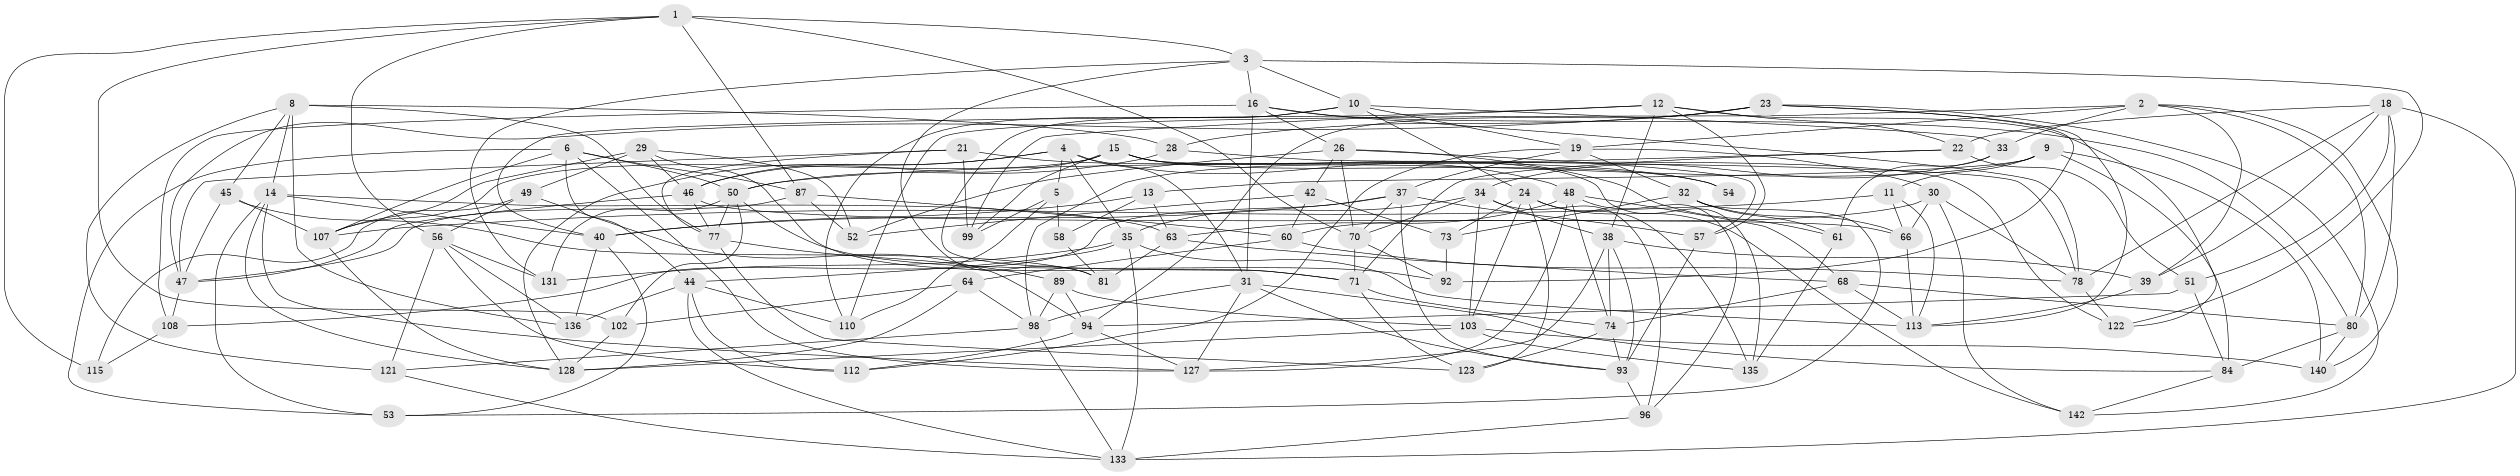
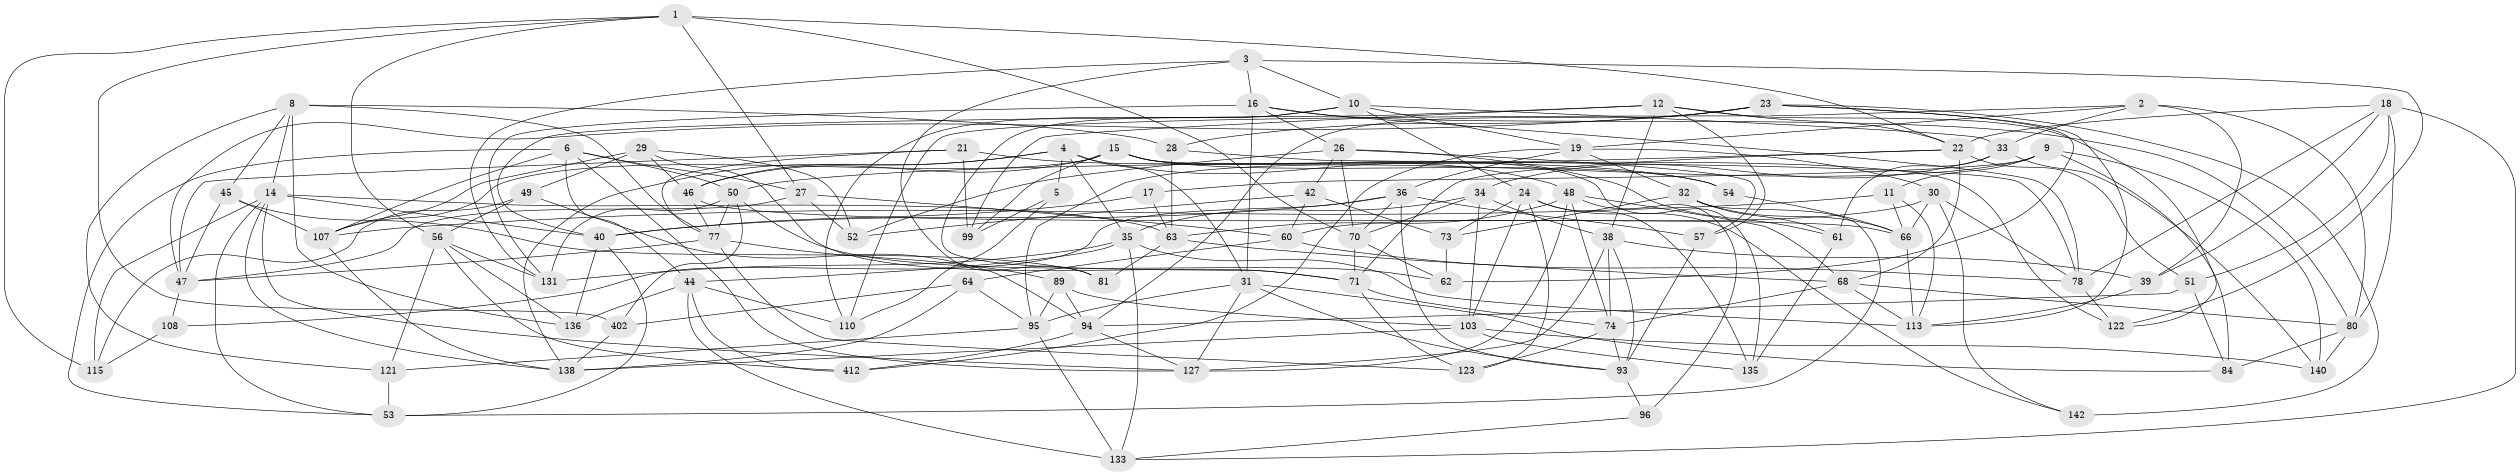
edge "1" -- "3": now "1" -- "22"
edge "16" -- "108": now "16" -- "131"
edge "28" -- "50": now "28" -- "63"
edge "2" -- "140": now "33" -- "140"
node "87": label "87" -> "27"
node "13": label "13" -> "17"
node "37": label "37" -> "36"
edge "54" -- "66": added
edge "46" -- "47": now "77" -- "47"
edge "34" -- "96": removed
node "58": removed
edge "22" -- "68": added
edge "14" -- "115": added
node "92": label "92" -> "62"
node "102": label "102" -> "402"
node "98": label "98" -> "95"
node "128": label "128" -> "138"
node "112": label "112" -> "412"
edge "84" -- "142": removed
edge "121" -- "133": now "121" -- "53"
